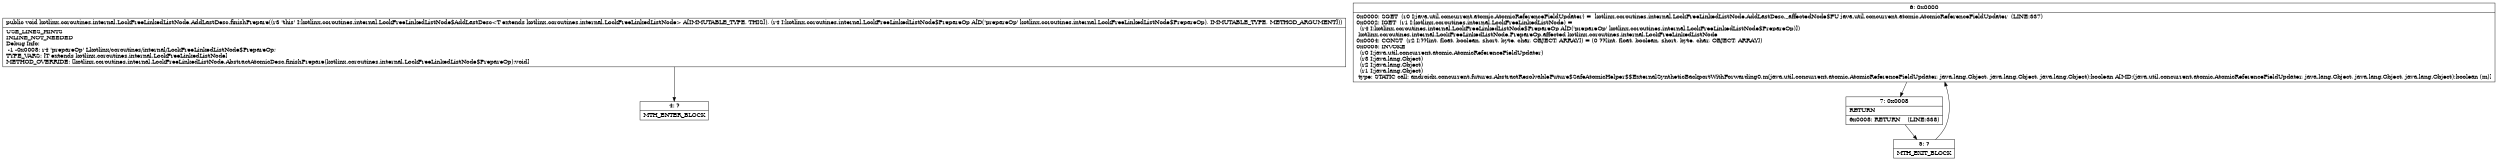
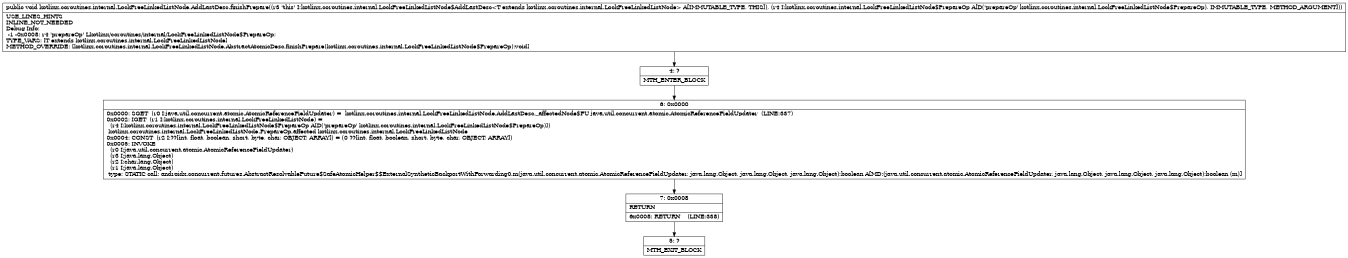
node "6: 0x0000": text "(r2 I:java.lang.Object)" -> "(r2 I:char.lang.Object)"
edge "5: ?" -> "6: 0x0000": now "4: ?" -> "6: 0x0000"
